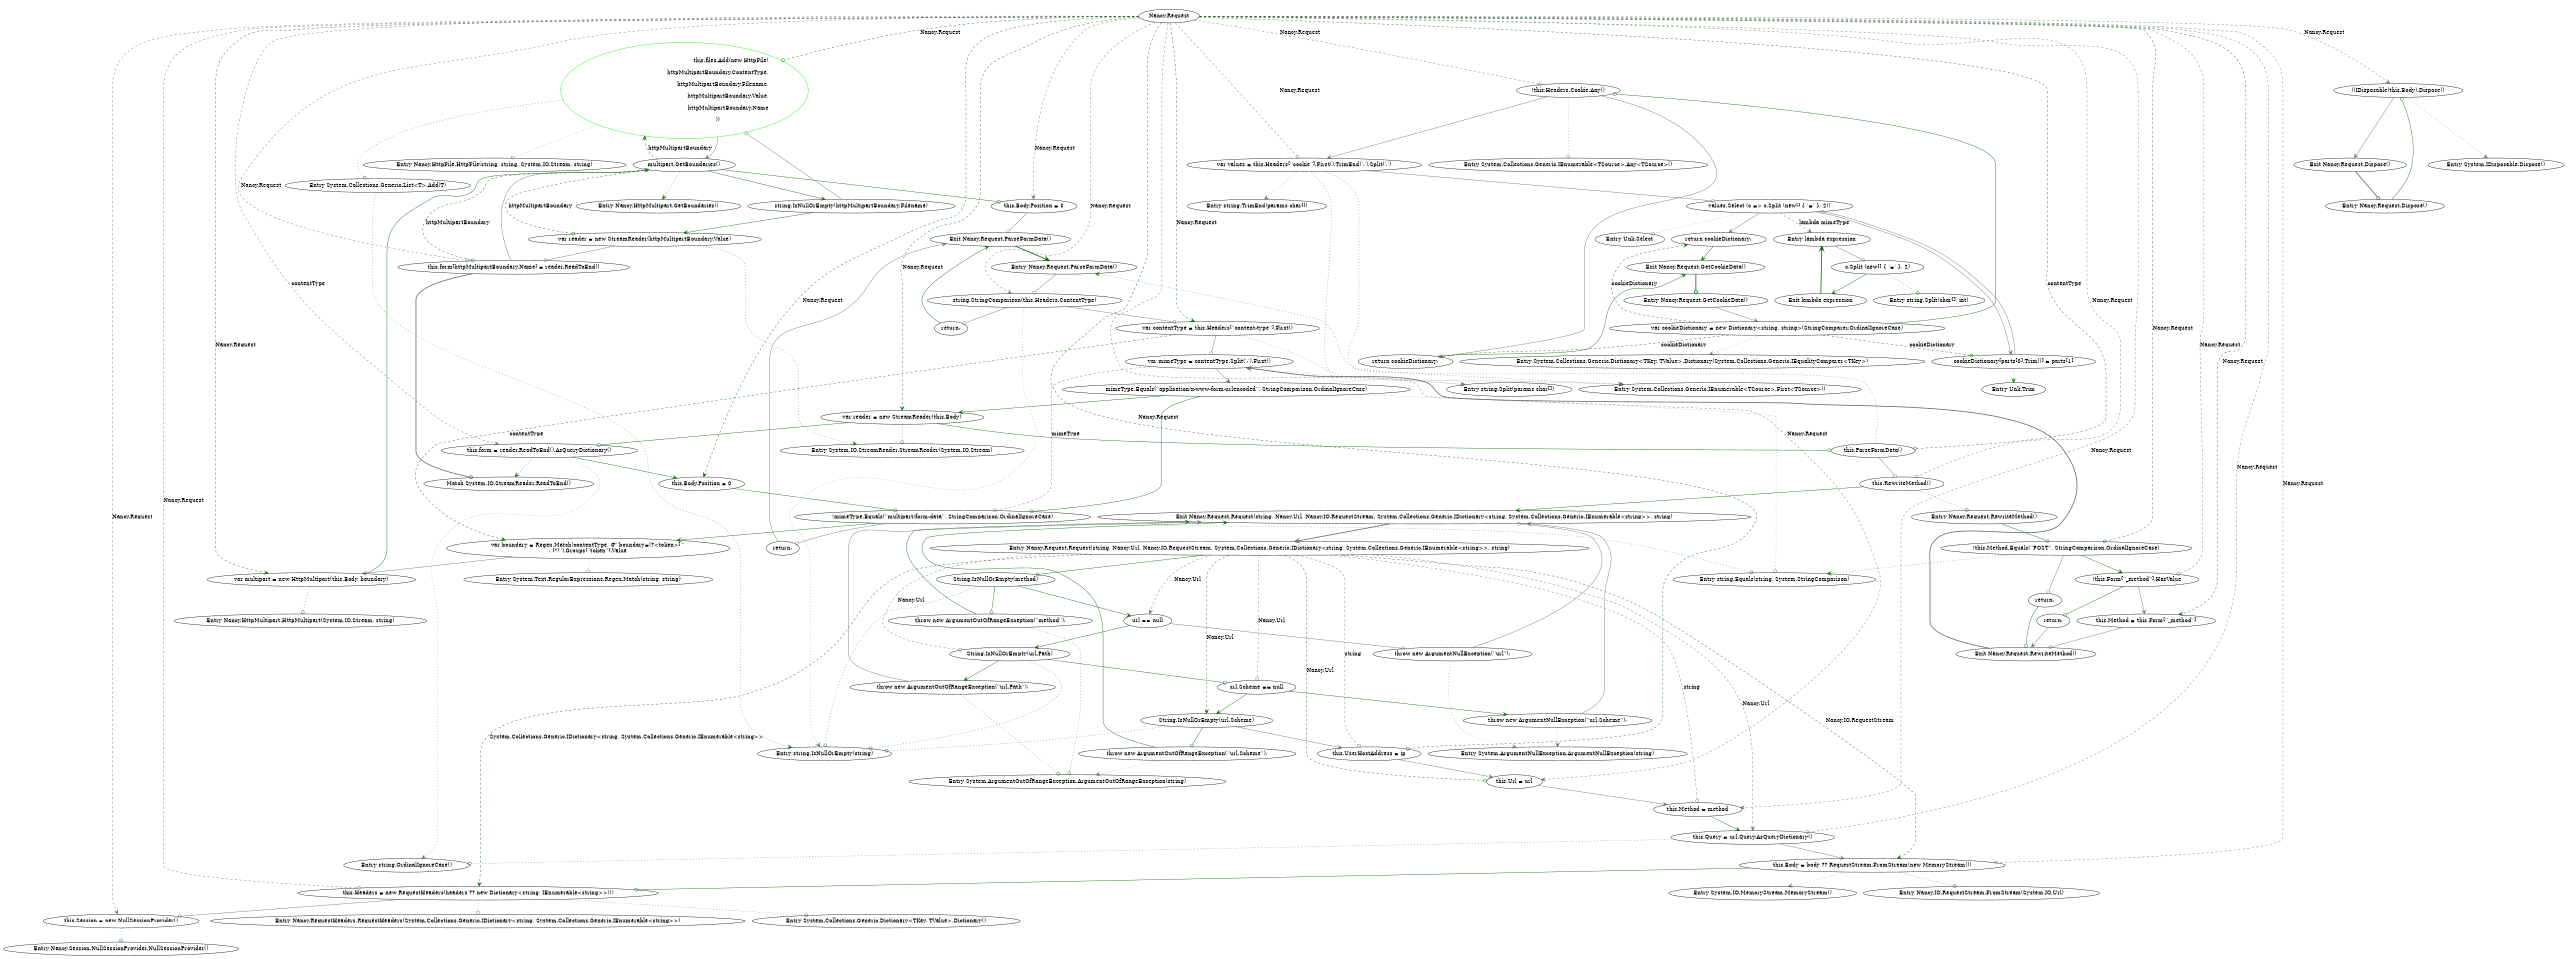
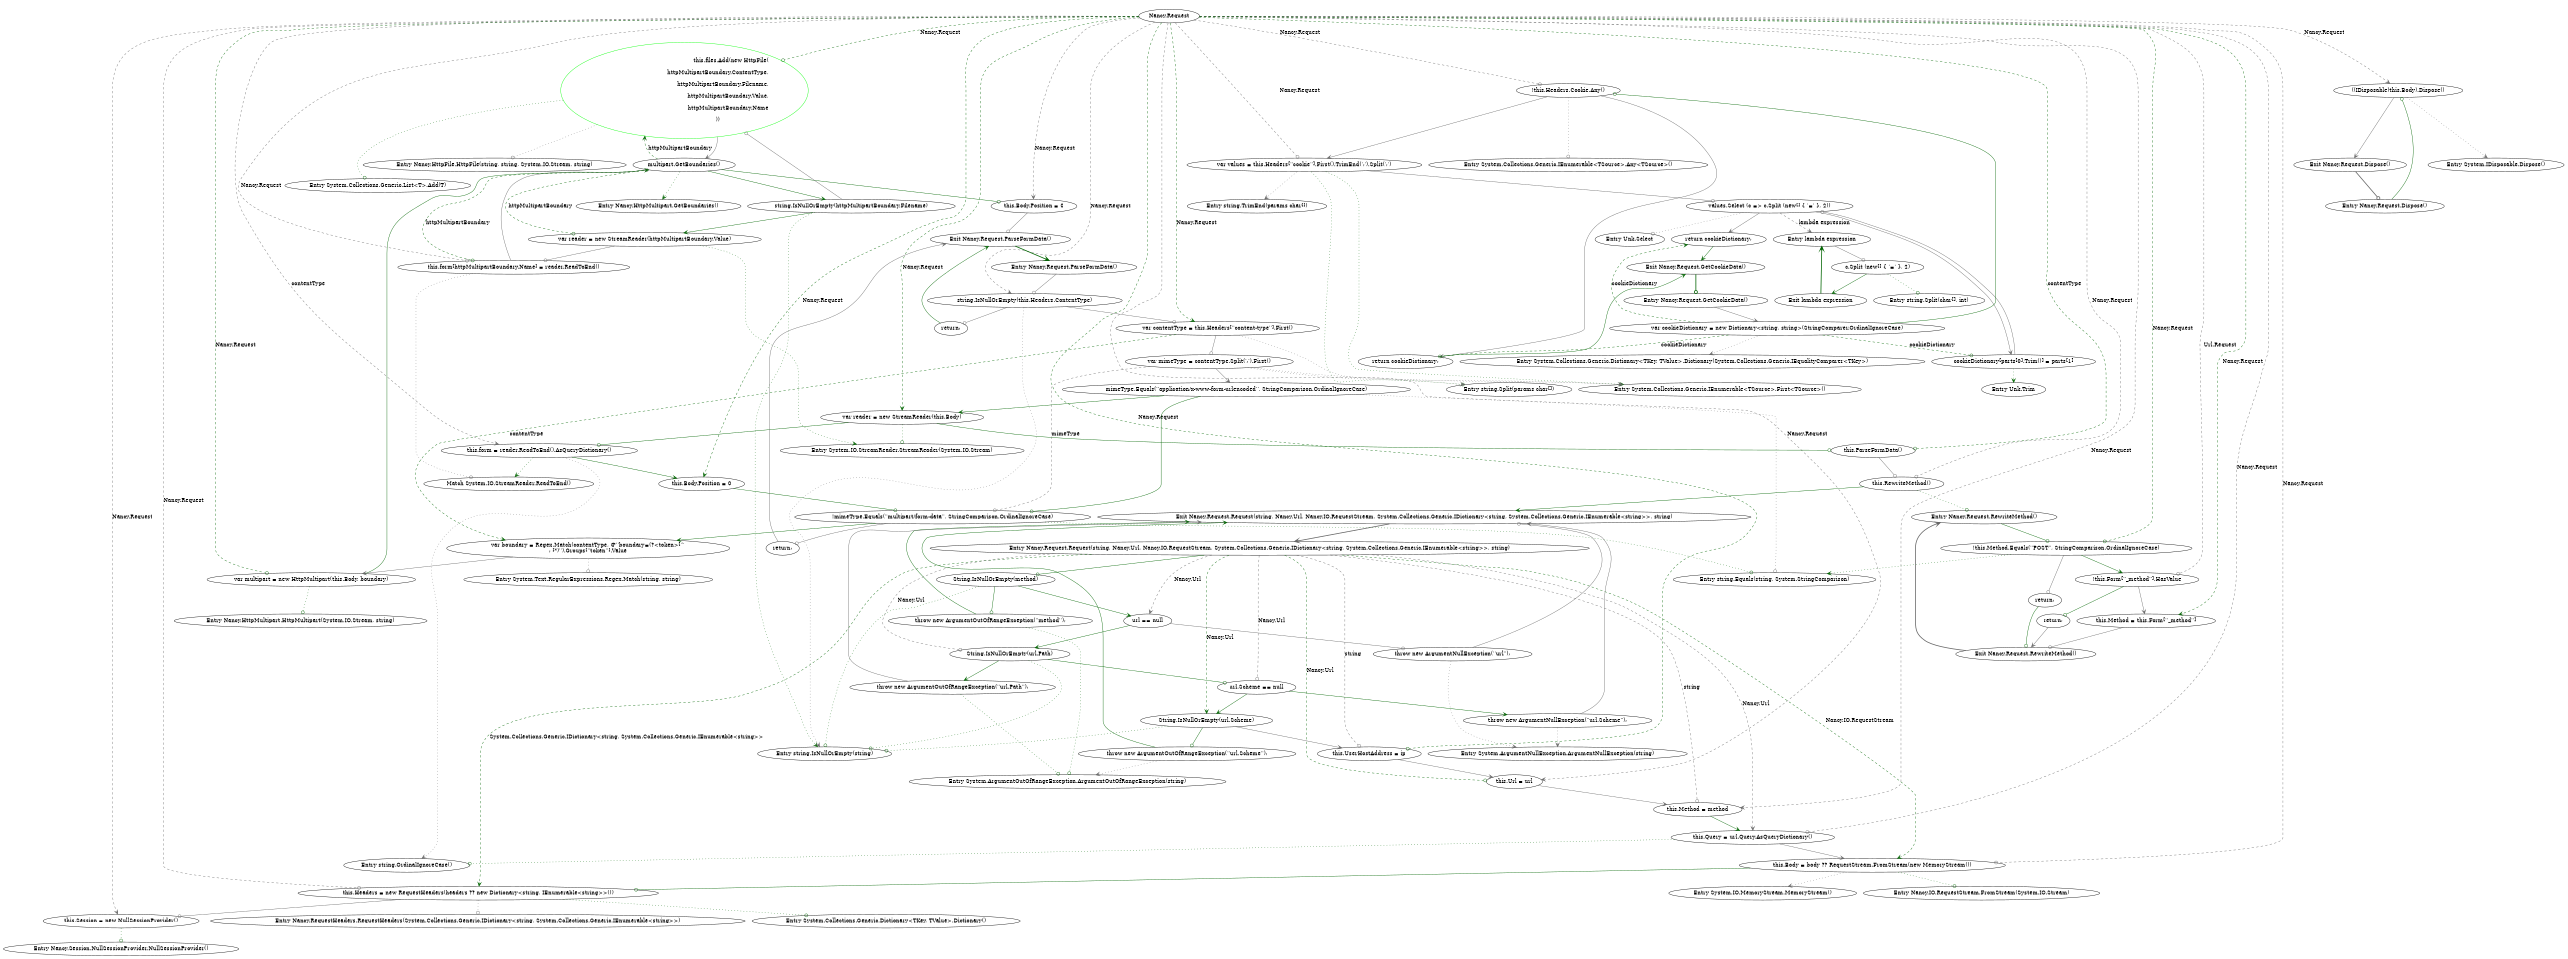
edge "Nancy.Request" -> "var multipart = new HttpMultipart(this.Body, boundary)": arrowhead vee -> odot
edge "values.Select (c => c.Split (new[] { '=' }, 2))" -> "Entry lambda expression": label "lambda mimeType" -> "lambda expression"
node "string.StringComparison(this.Headers.ContentType)": label "string.StringComparison(this.Headers.ContentType)" -> "string.IsNullOrEmpty(this.Headers.ContentType)"
edge "Nancy.Request" -> "!this.Form[''_method''].HasValue": label "Nancy.Request" -> "Url.Request"
edge "this.form[httpMultipartBoundary.Name] = reader.ReadToEnd()" -> "Match System.IO.StreamReader.ReadToEnd()": style bold -> dotted
edge "this.ParseFormData()" -> "Entry Nancy.Request.ParseFormData()": removed
edge "Exit Nancy.Request.RewriteMethod()" -> "var mimeType = contentType.Split(';').First()": now "Exit Nancy.Request.RewriteMethod()" -> "Entry Nancy.Request.RewriteMethod()"
edge "Entry System.Collections.Generic.List<T>.Add(T)" -> "Entry string.IsNullOrEmpty(string)": now "string.IsNullOrEmpty(httpMultipartBoundary.Filename)" -> "Entry string.IsNullOrEmpty(string)"
node "Entry Nancy.IO.RequestStream.FromStream(System.IO.Url)": label "Entry Nancy.IO.RequestStream.FromStream(System.IO.Url)" -> "Entry Nancy.IO.RequestStream.FromStream(System.IO.Stream)"
